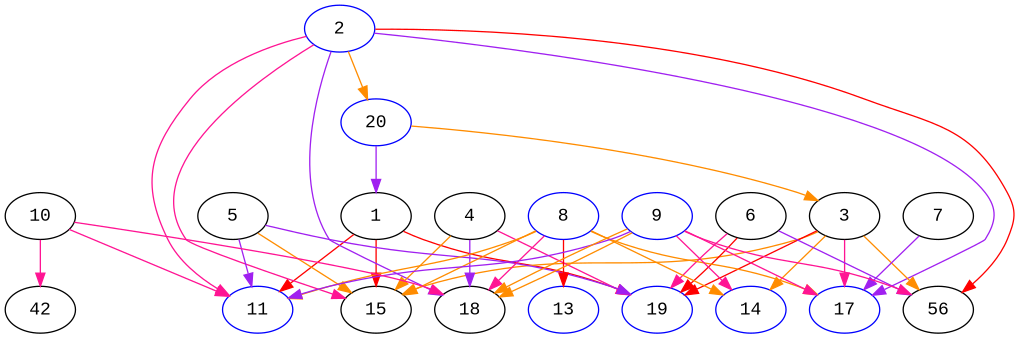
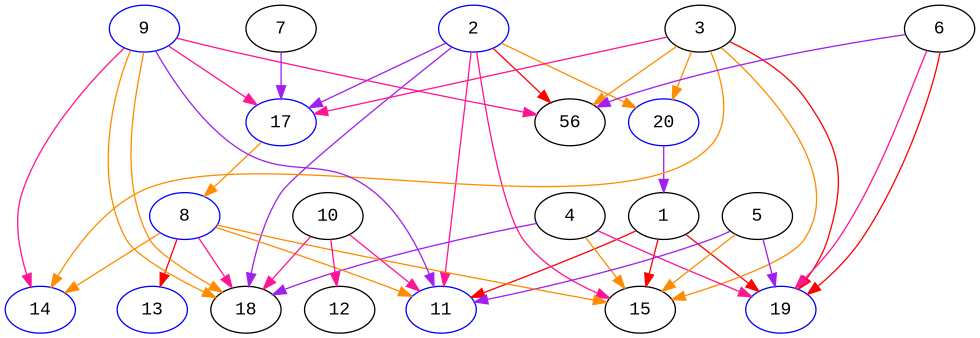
edge "20" -> "3": reversed
edge "8" -> "17": reversed
node "42": label "42" -> "12"
